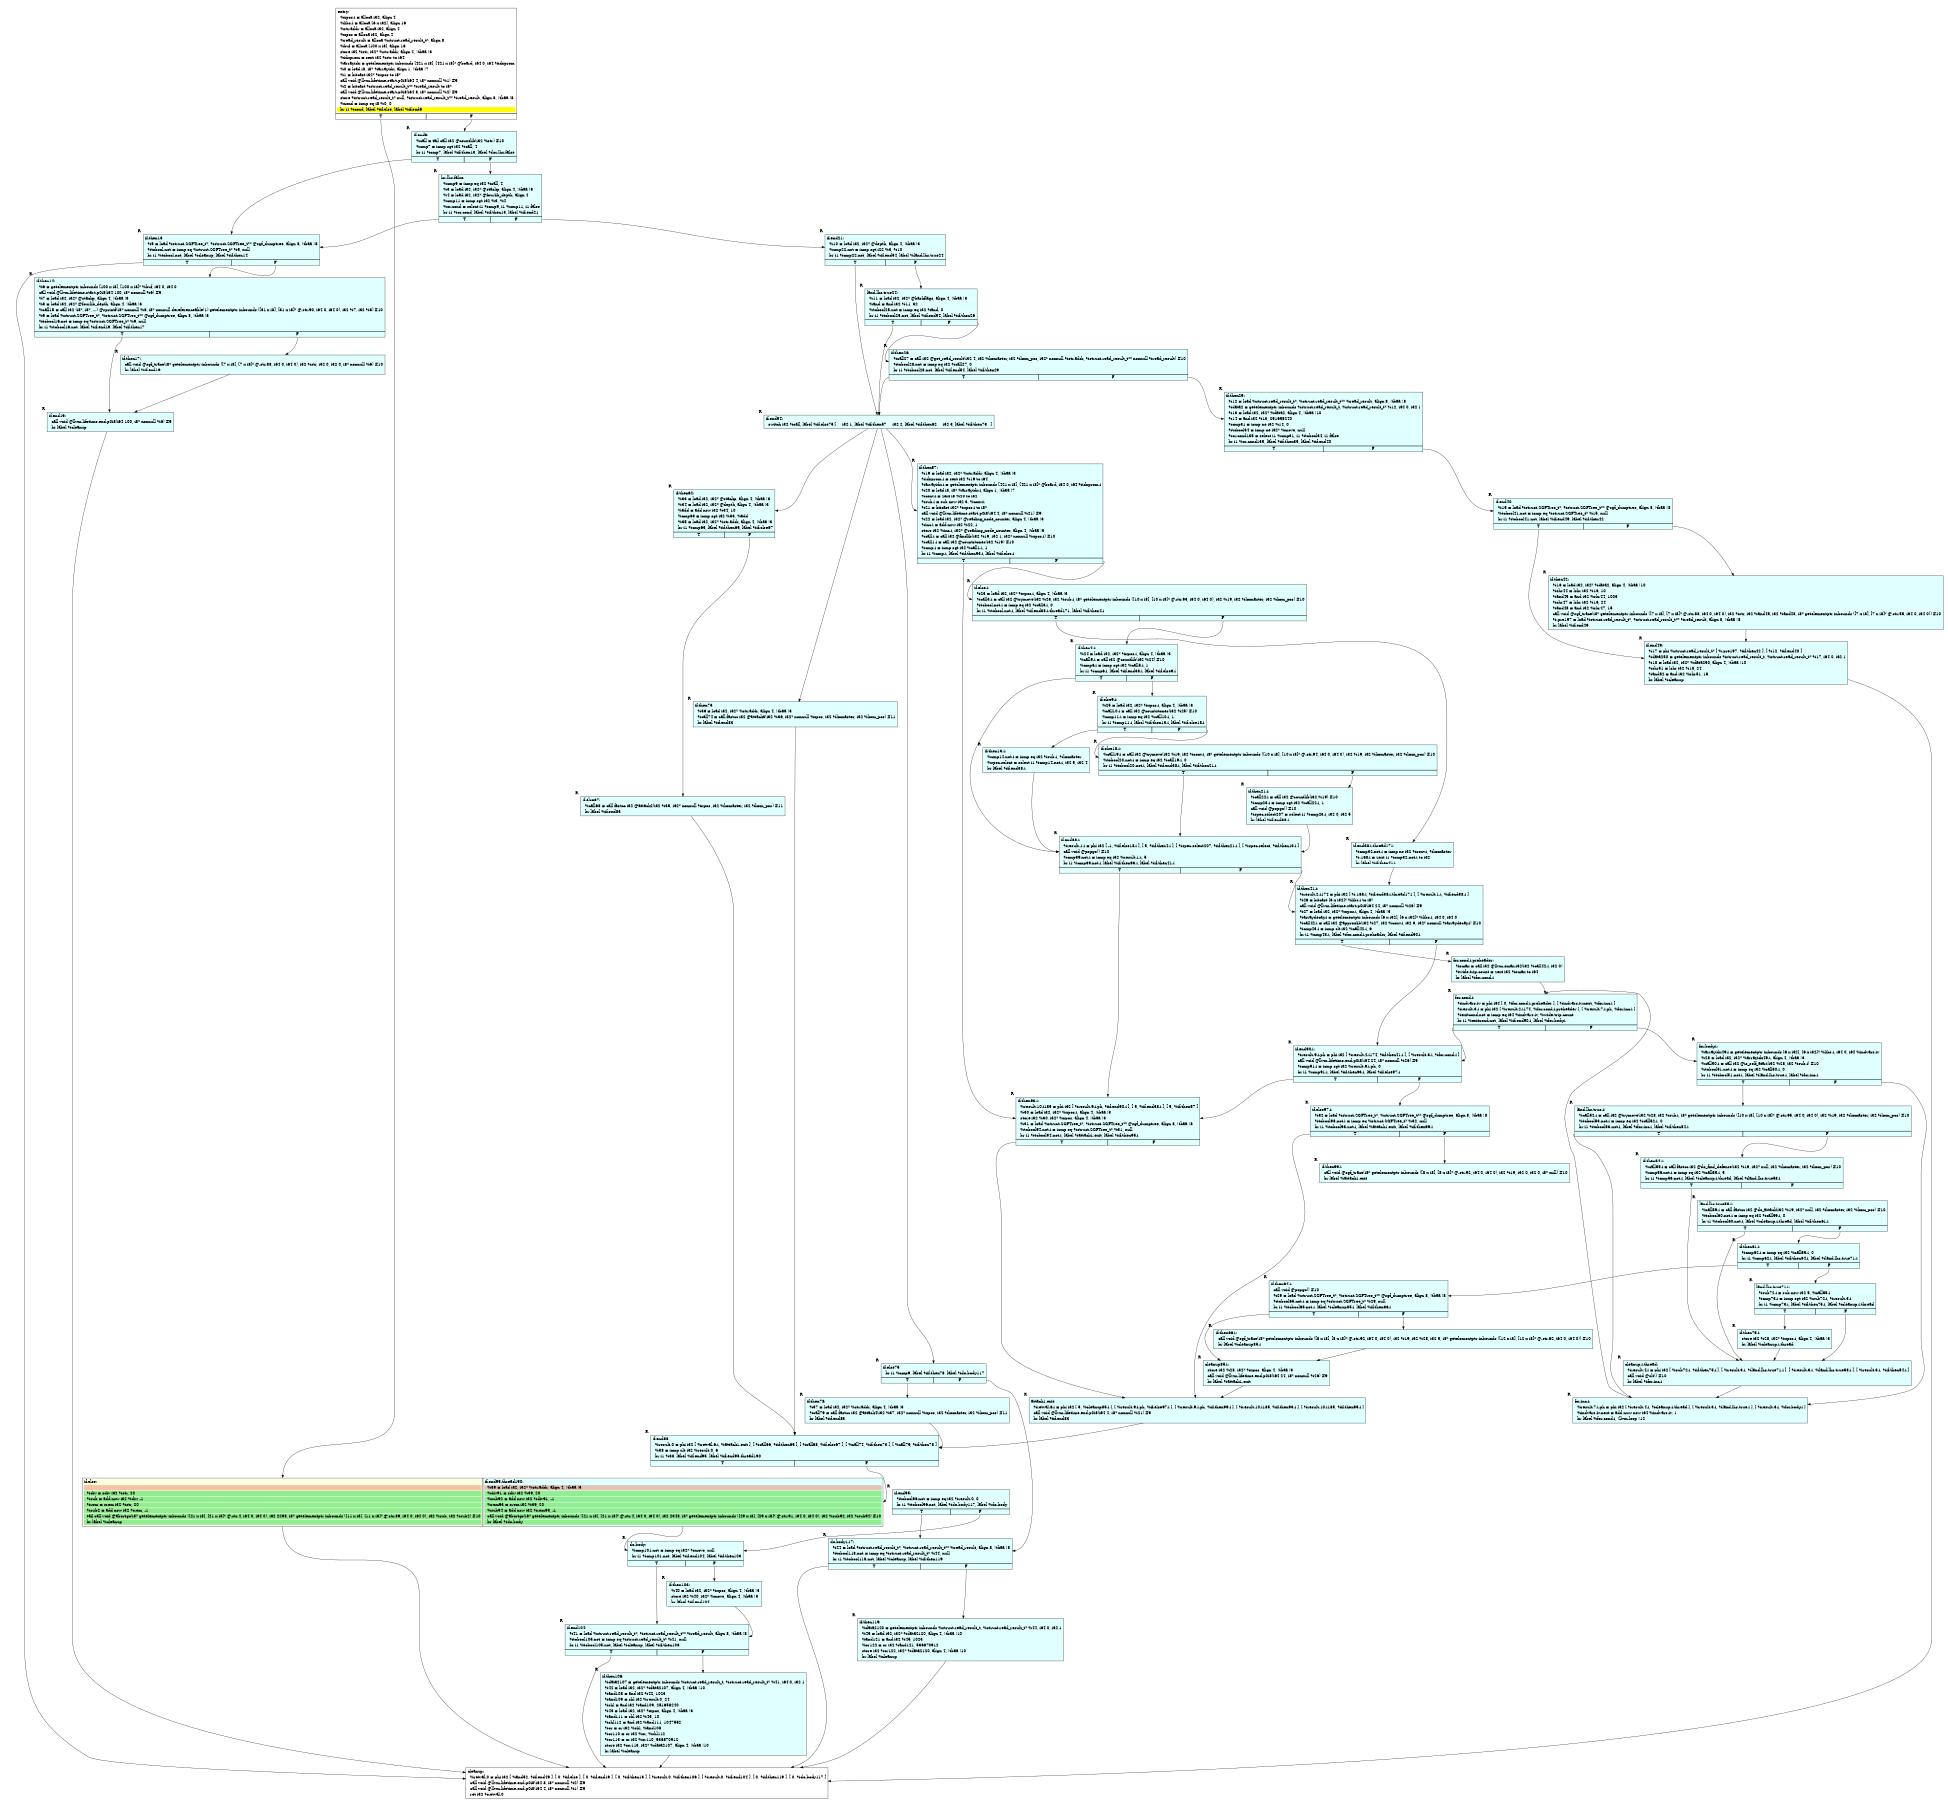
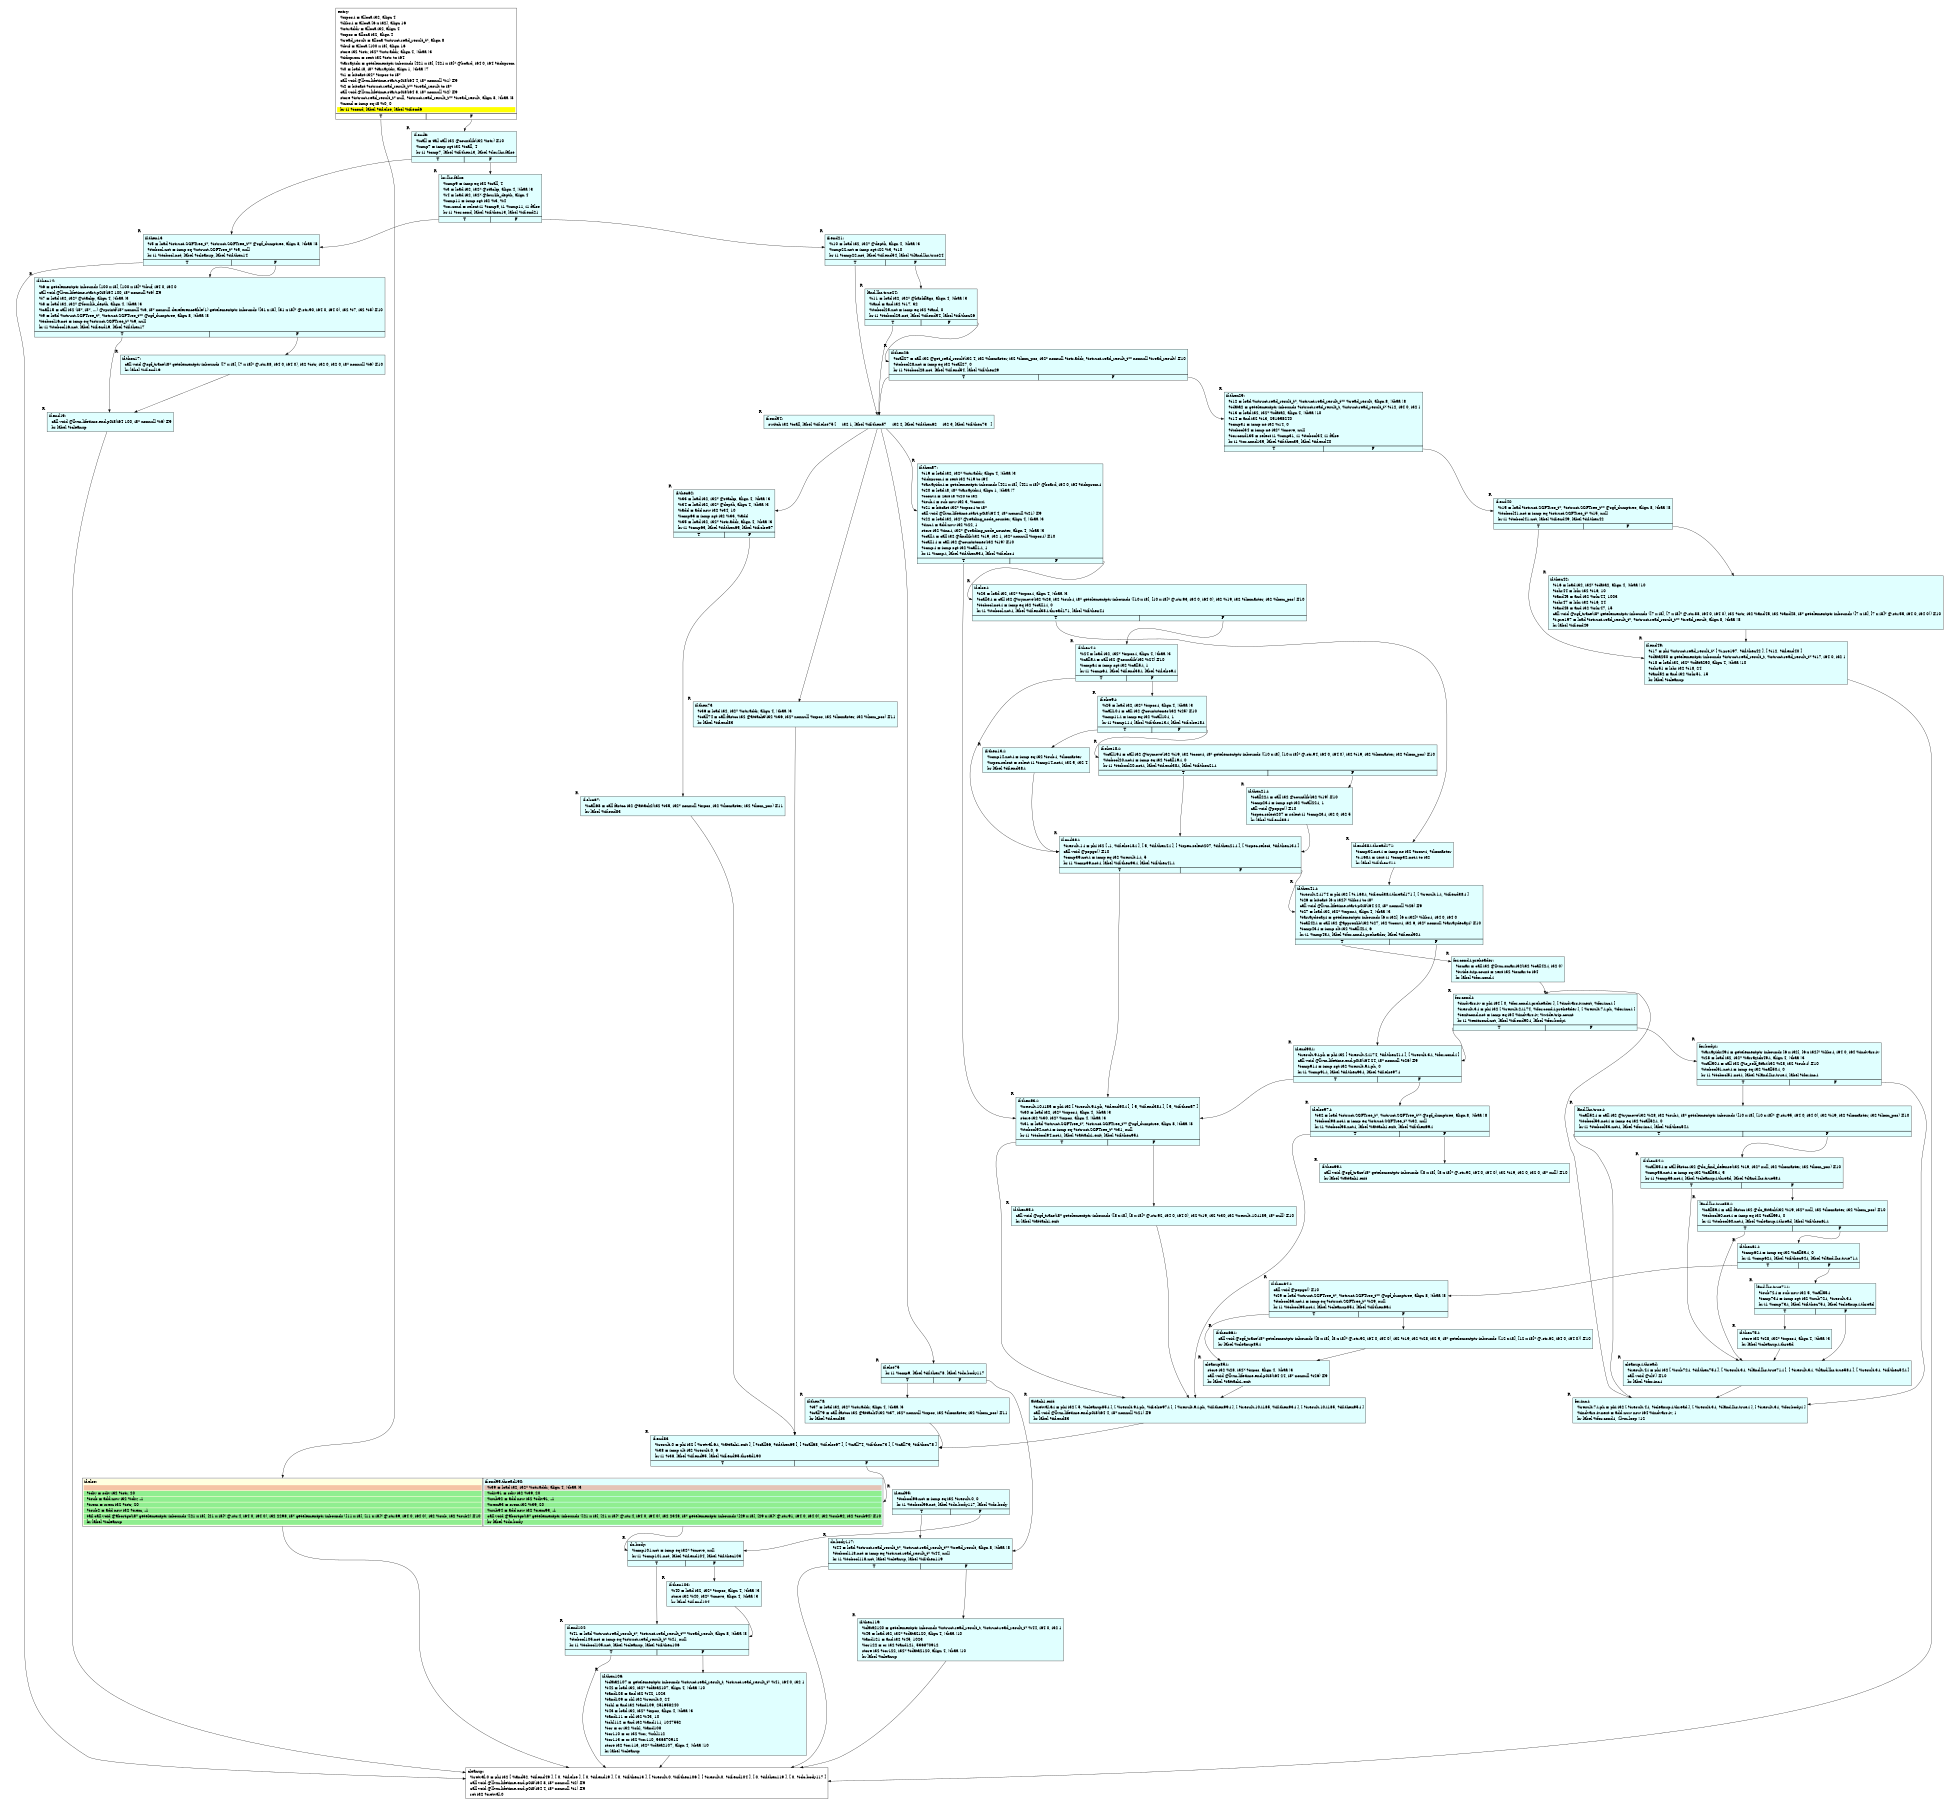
node "land.lhs.true24:": text "%and = and i32 %11, 32" -> "%and = and i32 %17, 32"
node "if.else.i:": text "%tobool.not.i = icmp eq i32 %call3.i, 0" -> "%tobool.not.i = icmp eq i32 %call1.i, 0"
edge "if.then54.i:" -> "land.lhs.true58.i:": added
node "if.then95.i:": added
